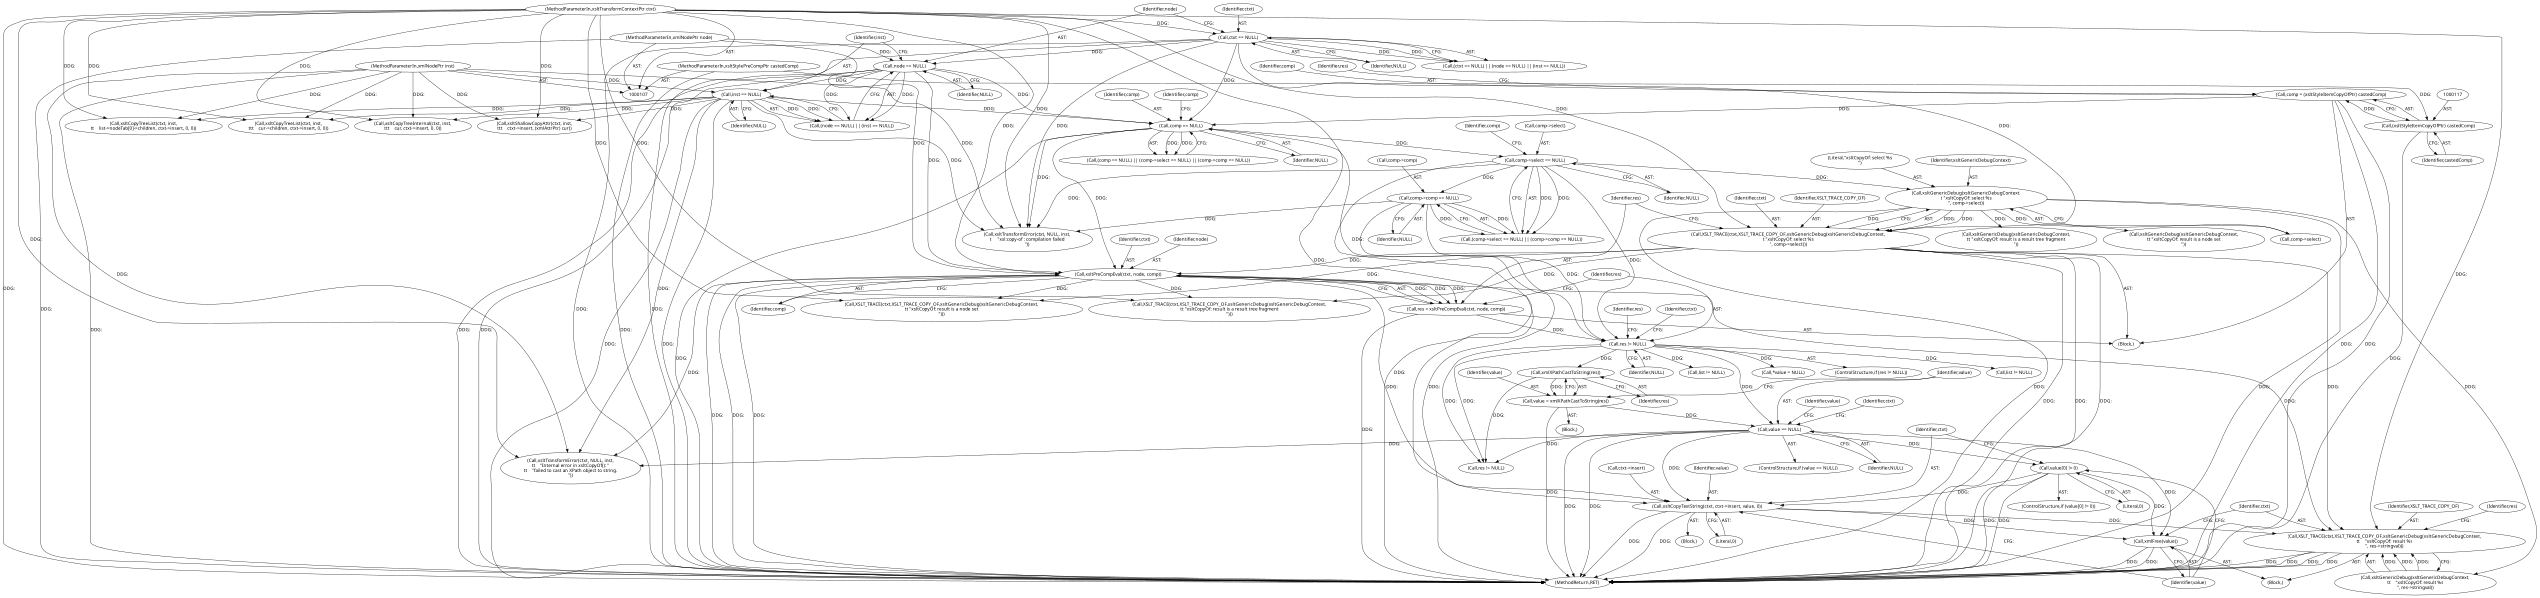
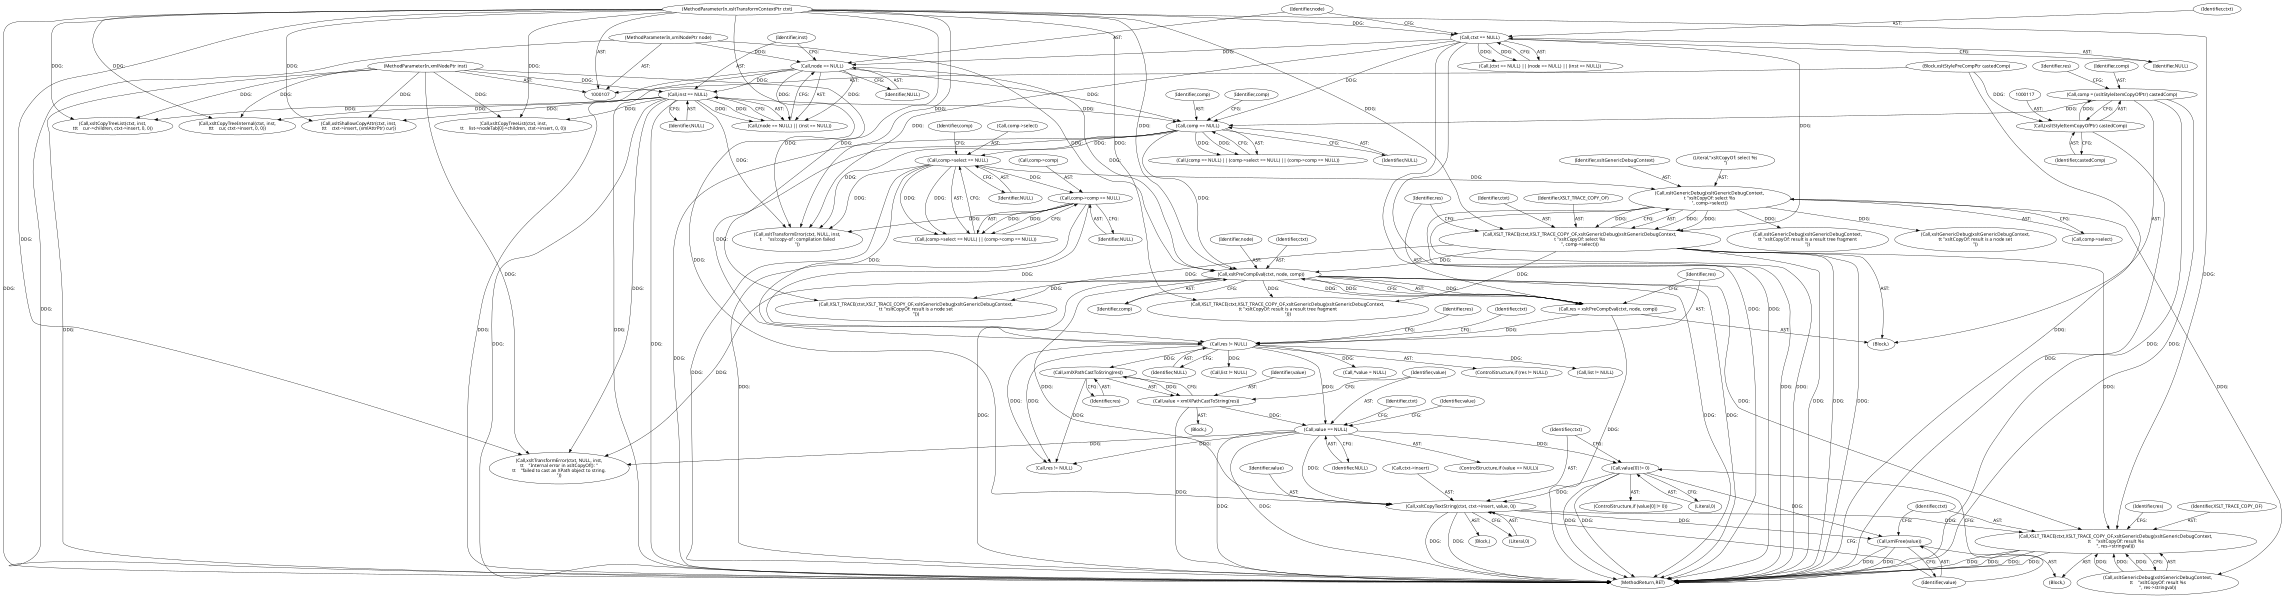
node "(MethodParameterIn,xsltStylePreCompPtr castedComp)": label "(MethodParameterIn,xsltStylePreCompPtr castedComp)" -> "(Block,xsltStylePreCompPtr castedComp)"
edge "(Call,value == NULL)" -> "(Call,xmlFree(value))": removed, label "DDG:"
